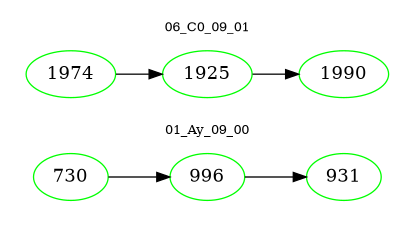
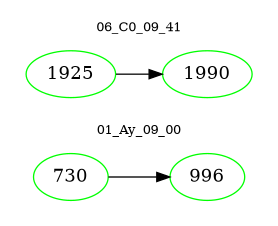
cluster "06_C0_09_01": label "06_C0_09_01" -> "06_C0_09_41"
node "1974": removed
node "931": removed
